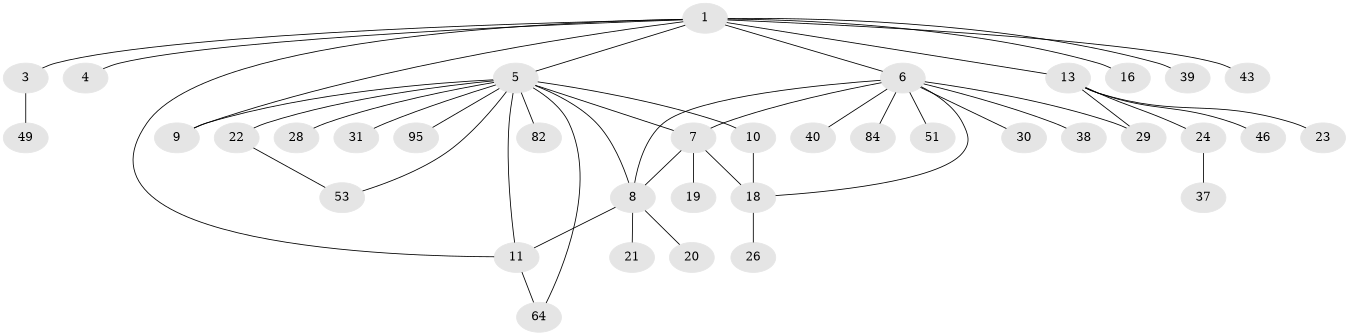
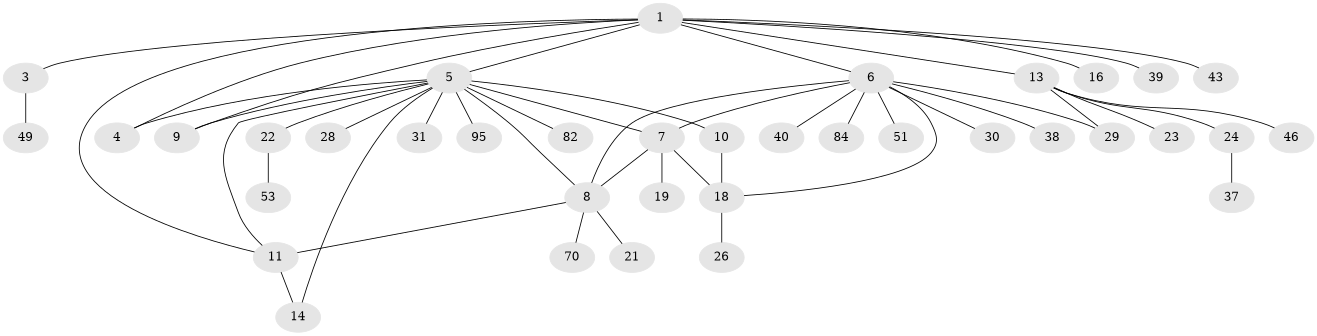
edge "5" -- "53": now "5" -- "4"
node "20": label "20" -> "70"
node "64": label "64" -> "14"
